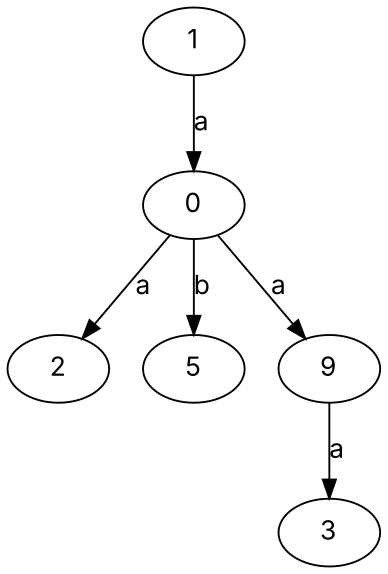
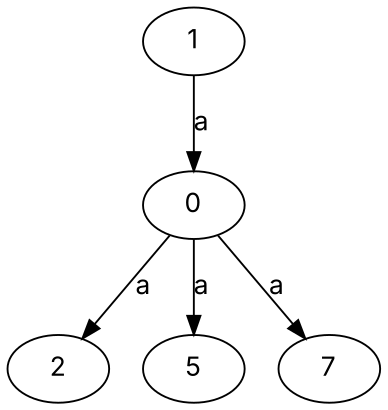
edge "0" -> "5": label "b" -> "a"
node "9": label "9" -> "7"
node "3": removed
